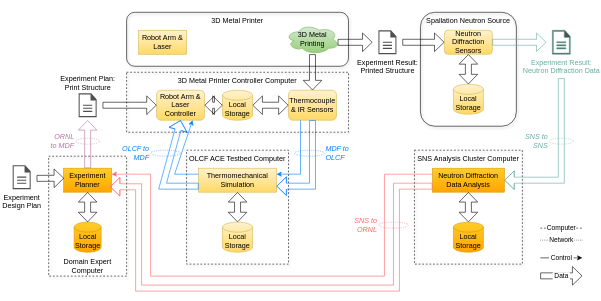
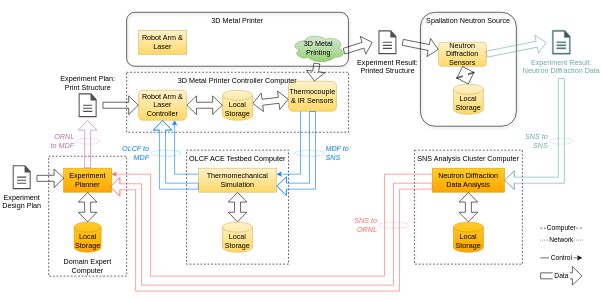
node "3D Metal Printing": moved (312, 39) -> (318, 48)
node "Neutron Diffraction Sensors": moved (468, 42) -> (462, 54)
node "Robot Arm & Laser Controller": moved (180, 105) -> (162, 105)
node "Thermocouple & IR Sensors": moved (312, 105) -> (312, 96)
node "MDF to OLCF": label "MDF to OLCF" -> "MDF to SNS"
